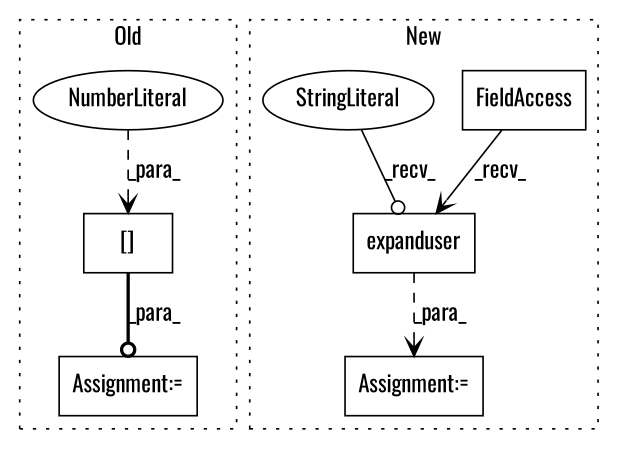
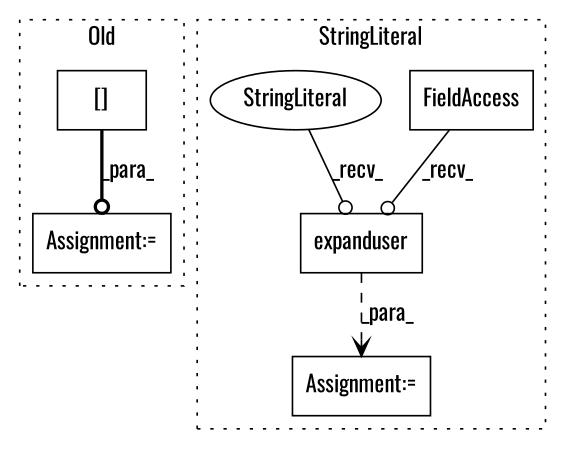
cluster "New": label "New" -> "StringLiteral"
node "NumberLiteral": removed
edge "FieldAccess" -> "expanduser": arrowhead vee -> odot
